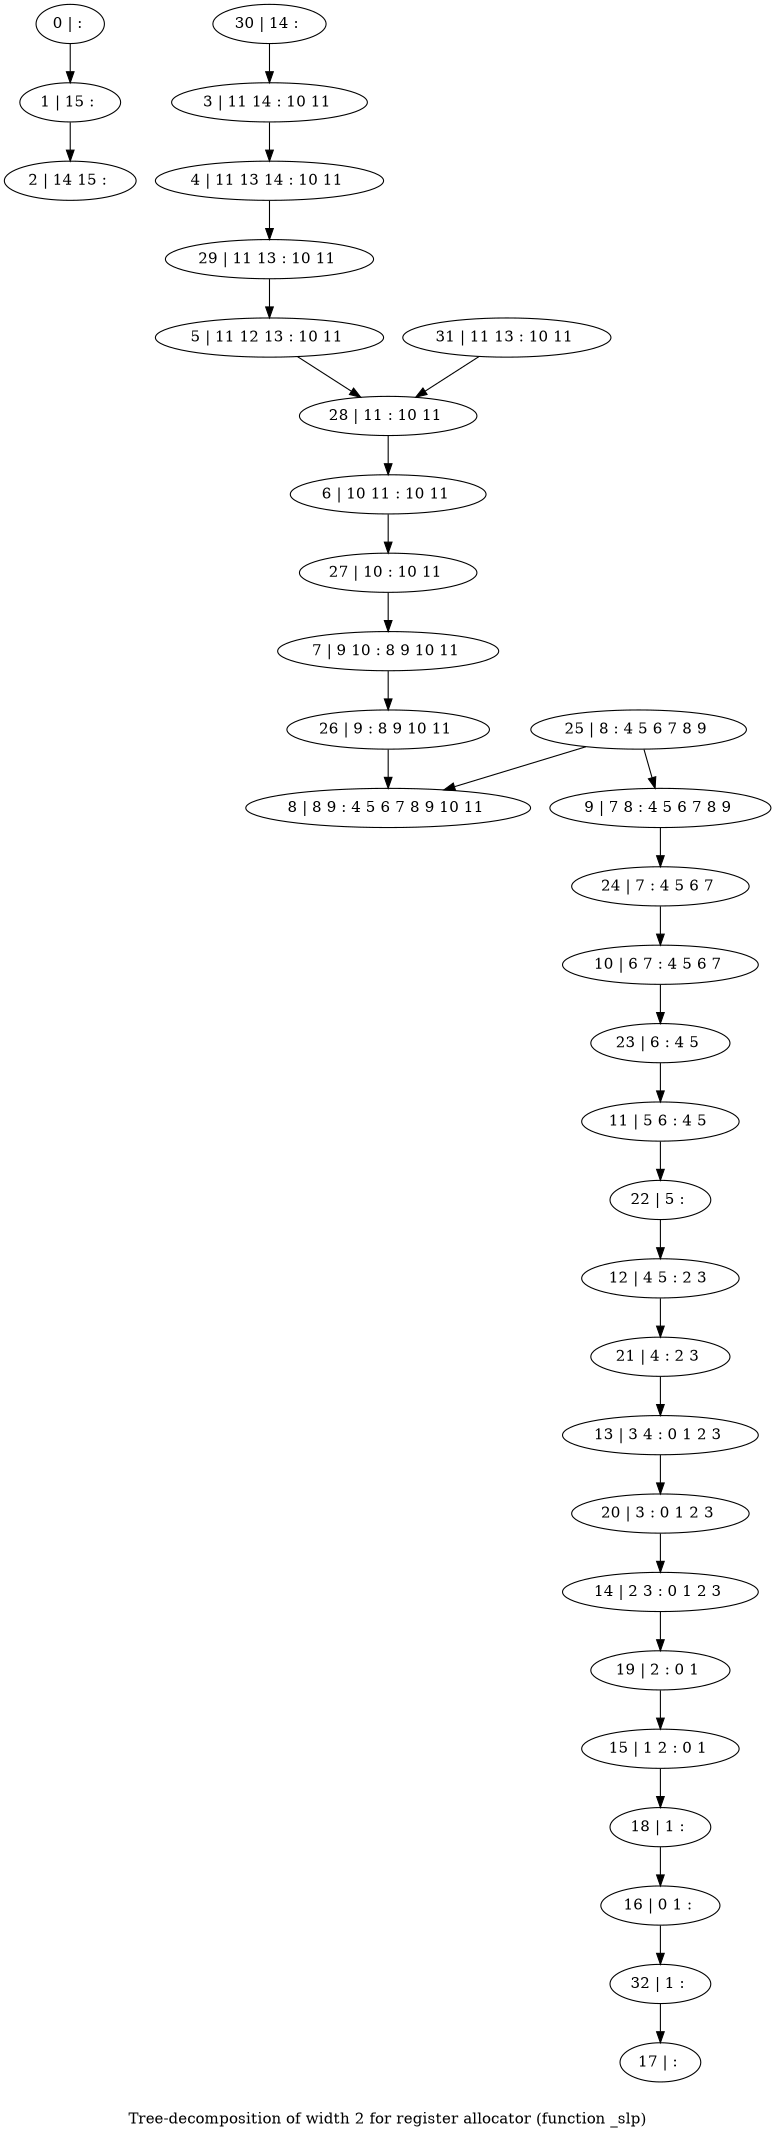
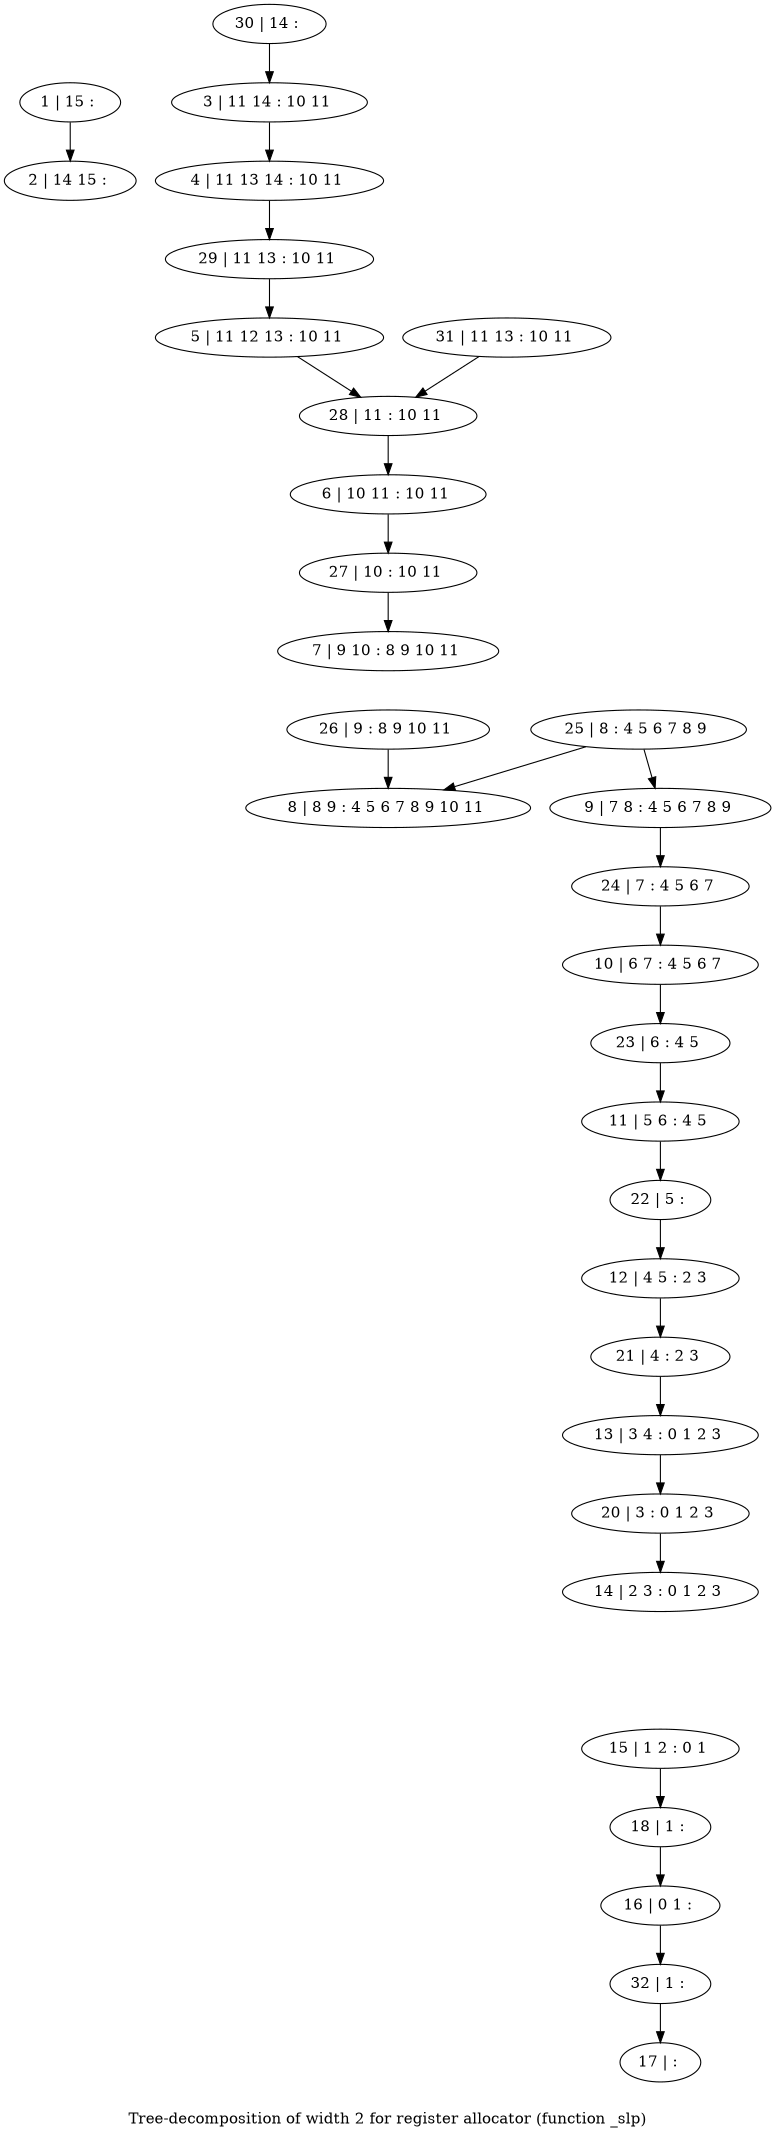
node "0 | :": removed
edge "7 | 9 10 : 8 9 10 11" -> "26 | 9 : 8 9 10 11": removed
node "19 | 2 : 0 1": removed
